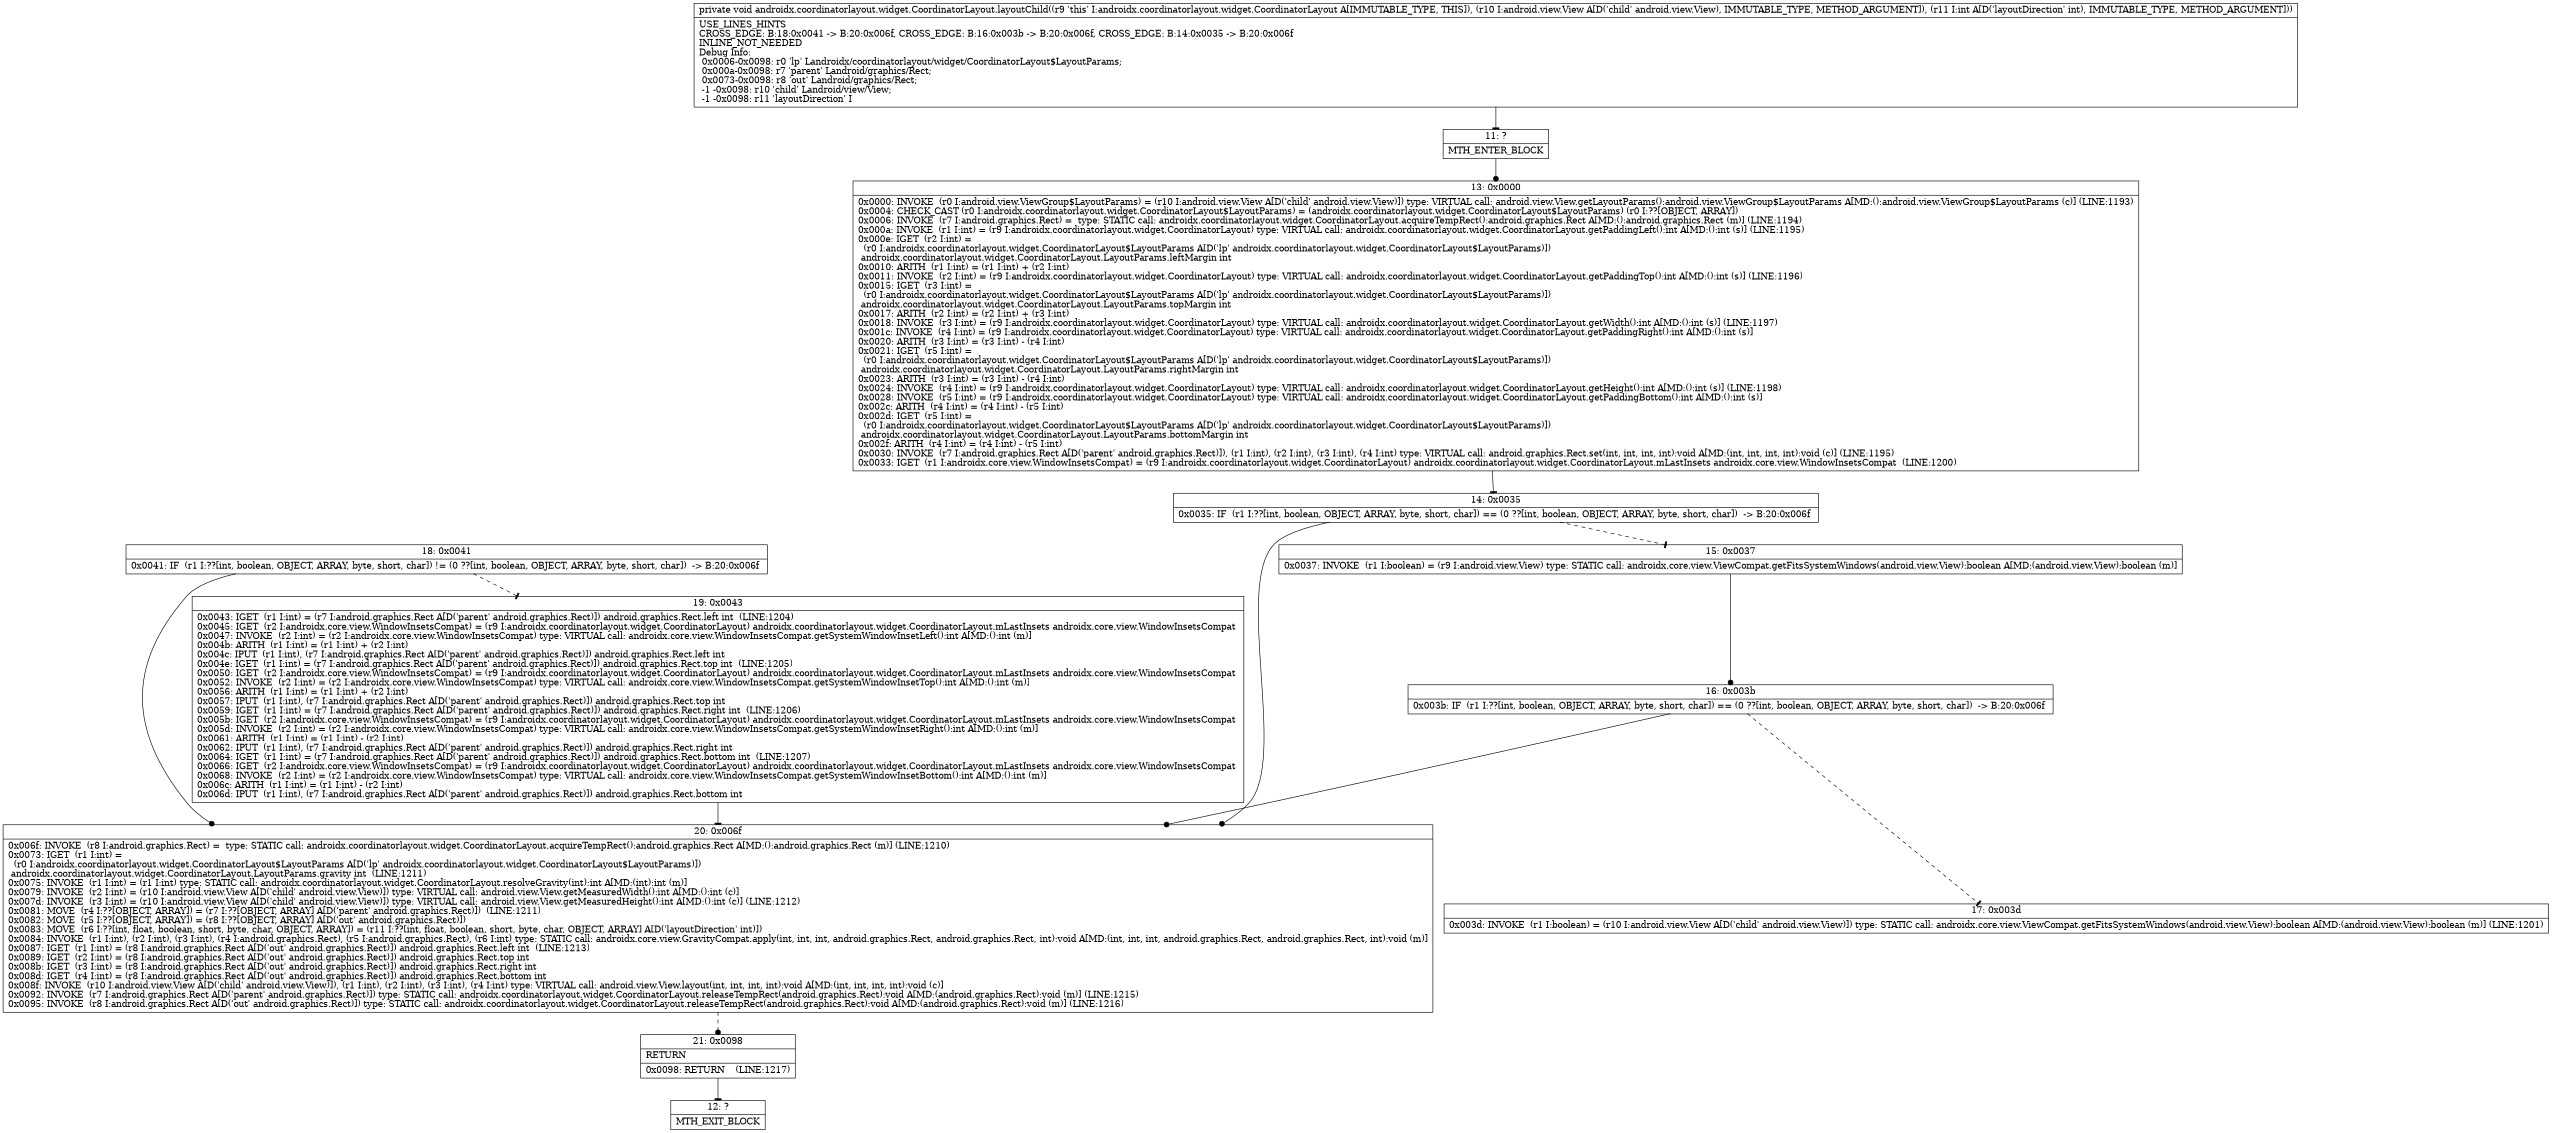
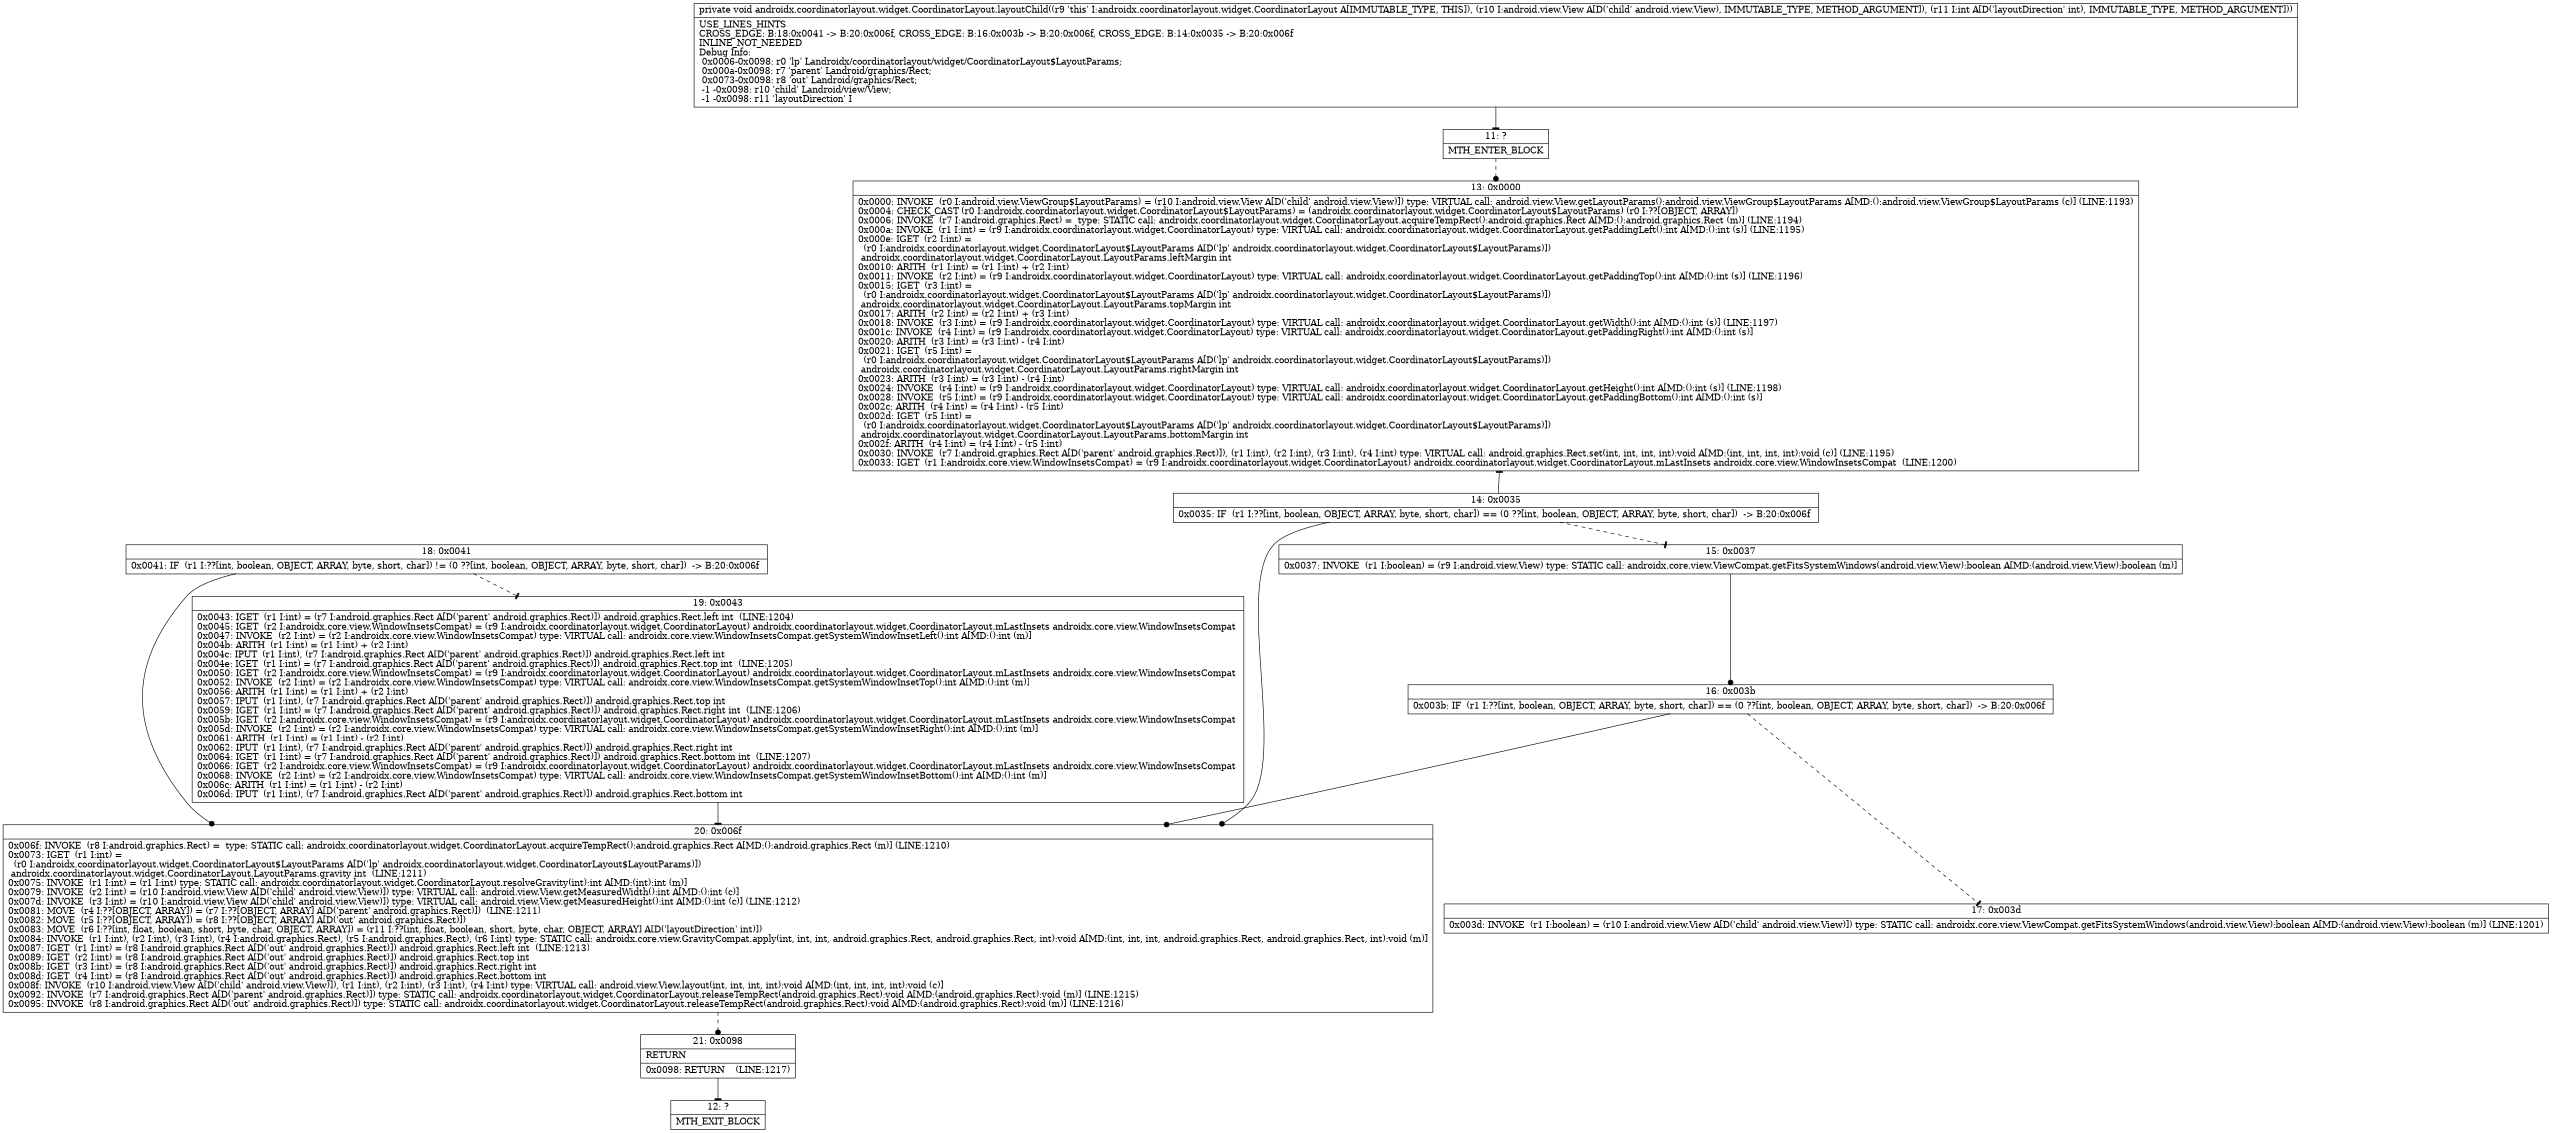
edge "11: ?" -> "13: 0x0000": style solid -> dashed
edge "13: 0x0000" -> "14: 0x0035": reversed
